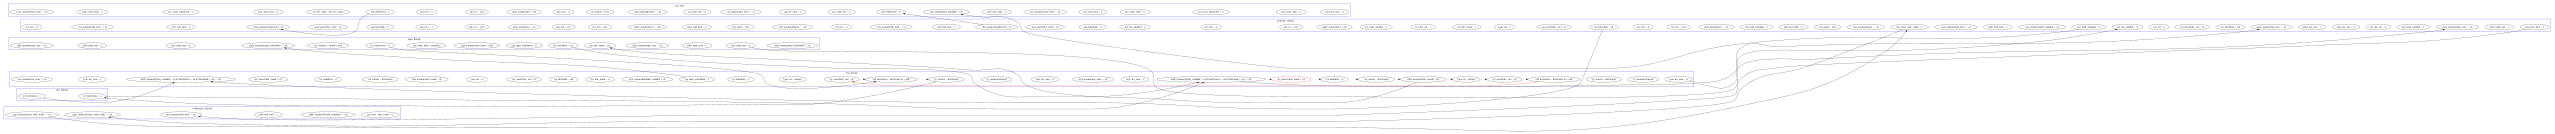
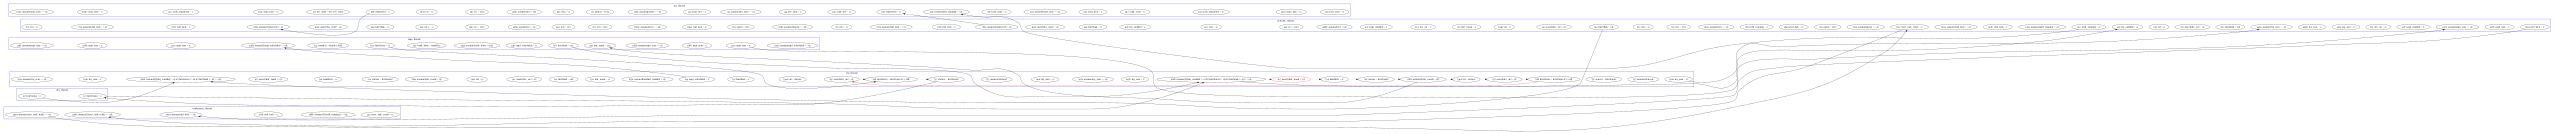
cluster "pci_rtnl": label "pci_rtnl" -> "pci_thread"
